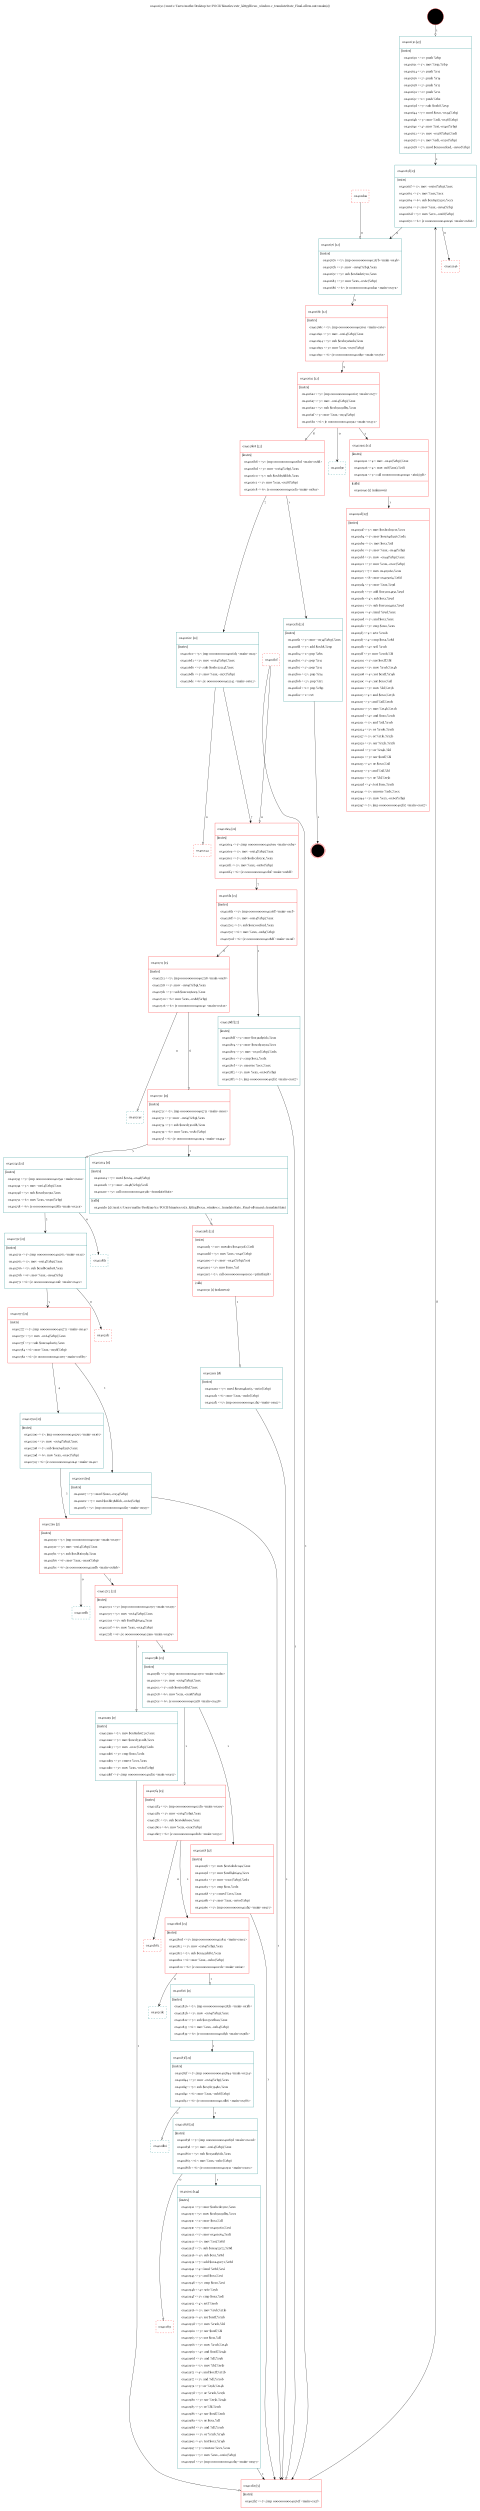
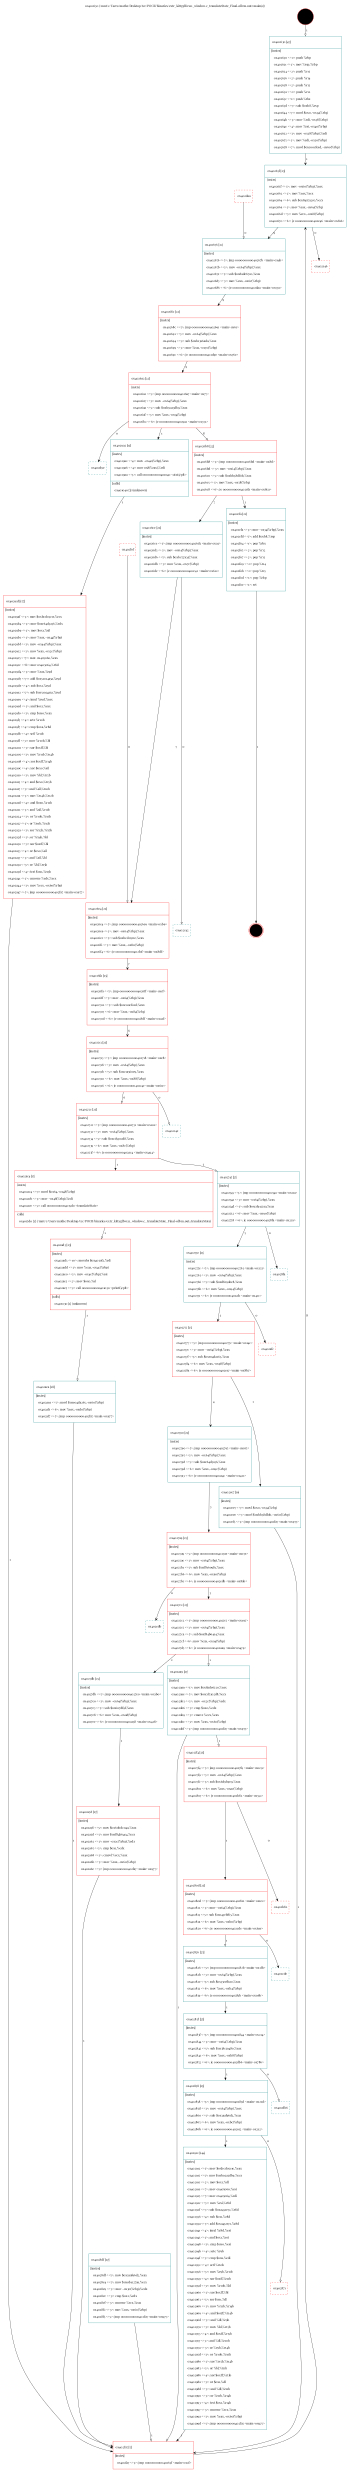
node "0x4029a2 [13]": color red -> teal
node "0x402c42": color red -> teal
edge "0x4026fa [25]" -> "0x4028df [27]": removed, label "1"
node "0x402ac4 [15]": color teal -> red
edge "0x402f0f" -> "0x402fa7 [5]": now "0x4029af [157]" -> "0x402fa7 [5]"
edge "0x4027db [25]" -> "0x4027f4 [25]": now "0x402aa9 [27]" -> "0x4027f4 [25]"
